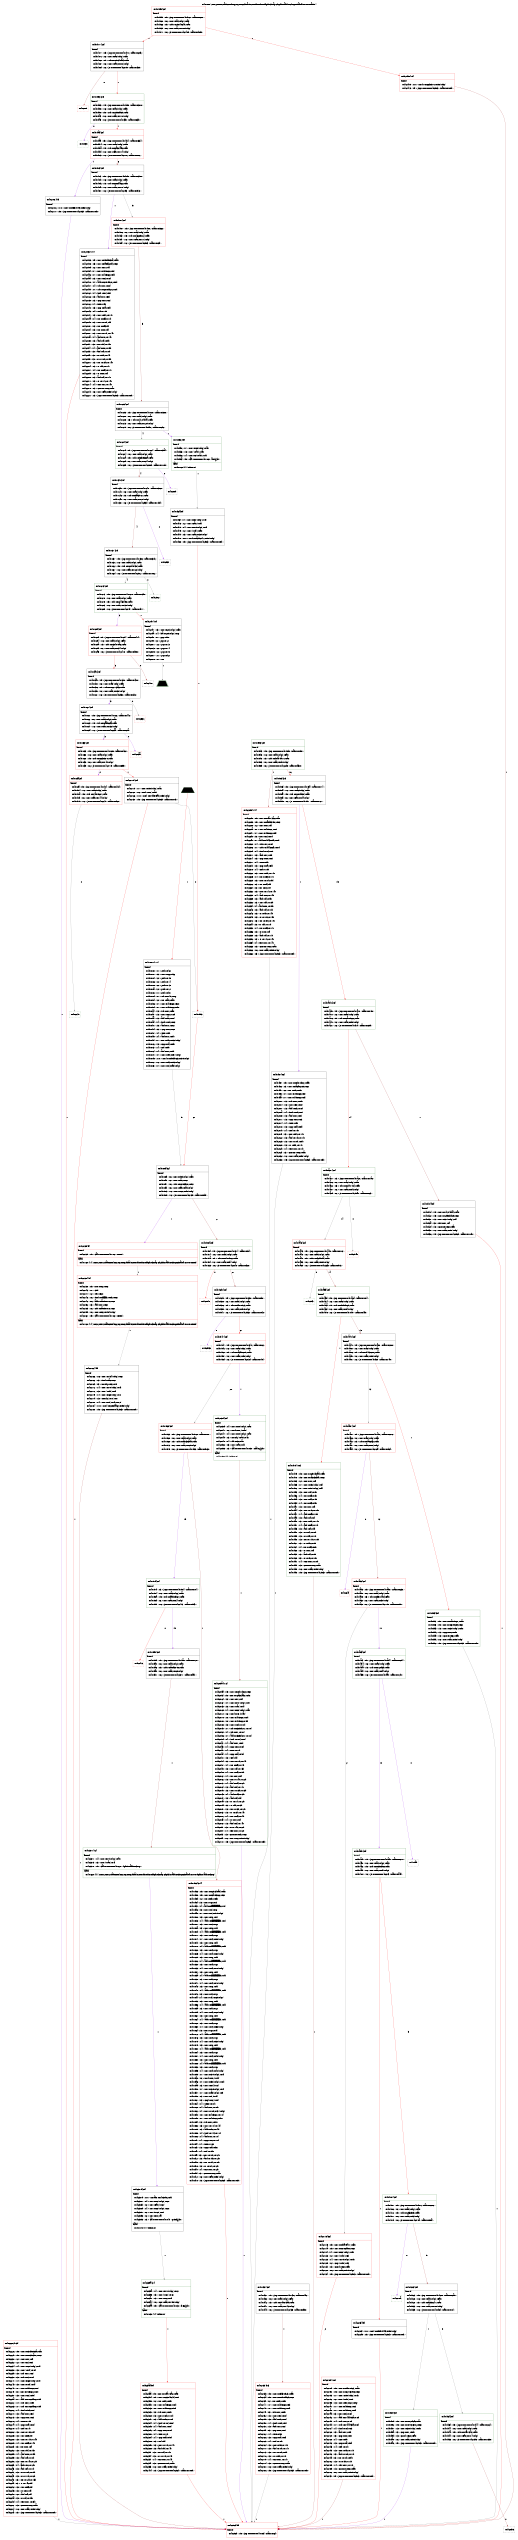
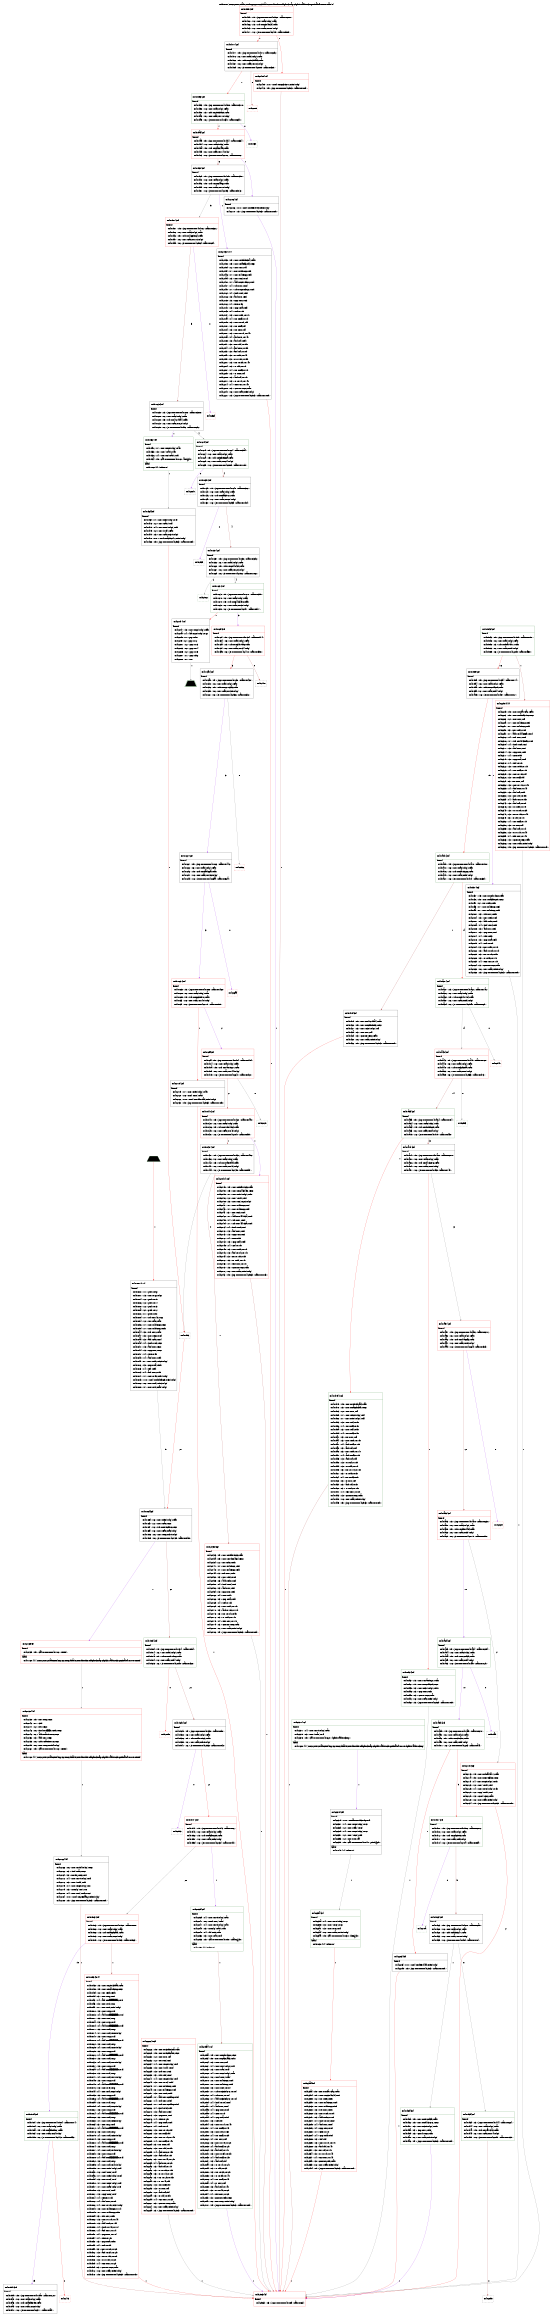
node "0x40256f": added
edge "0x402719 [28]" -> "0x401d53": now "0x401d37 [28]" -> "0x401d53"
node "0x401d1b [28]": added
edge "0x40199b [28]" -> "0x402371 [12]": removed, label "1"
